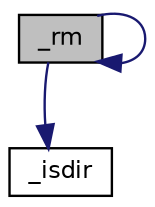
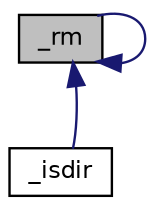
edge "_rm" -> "_isdir": reversed
